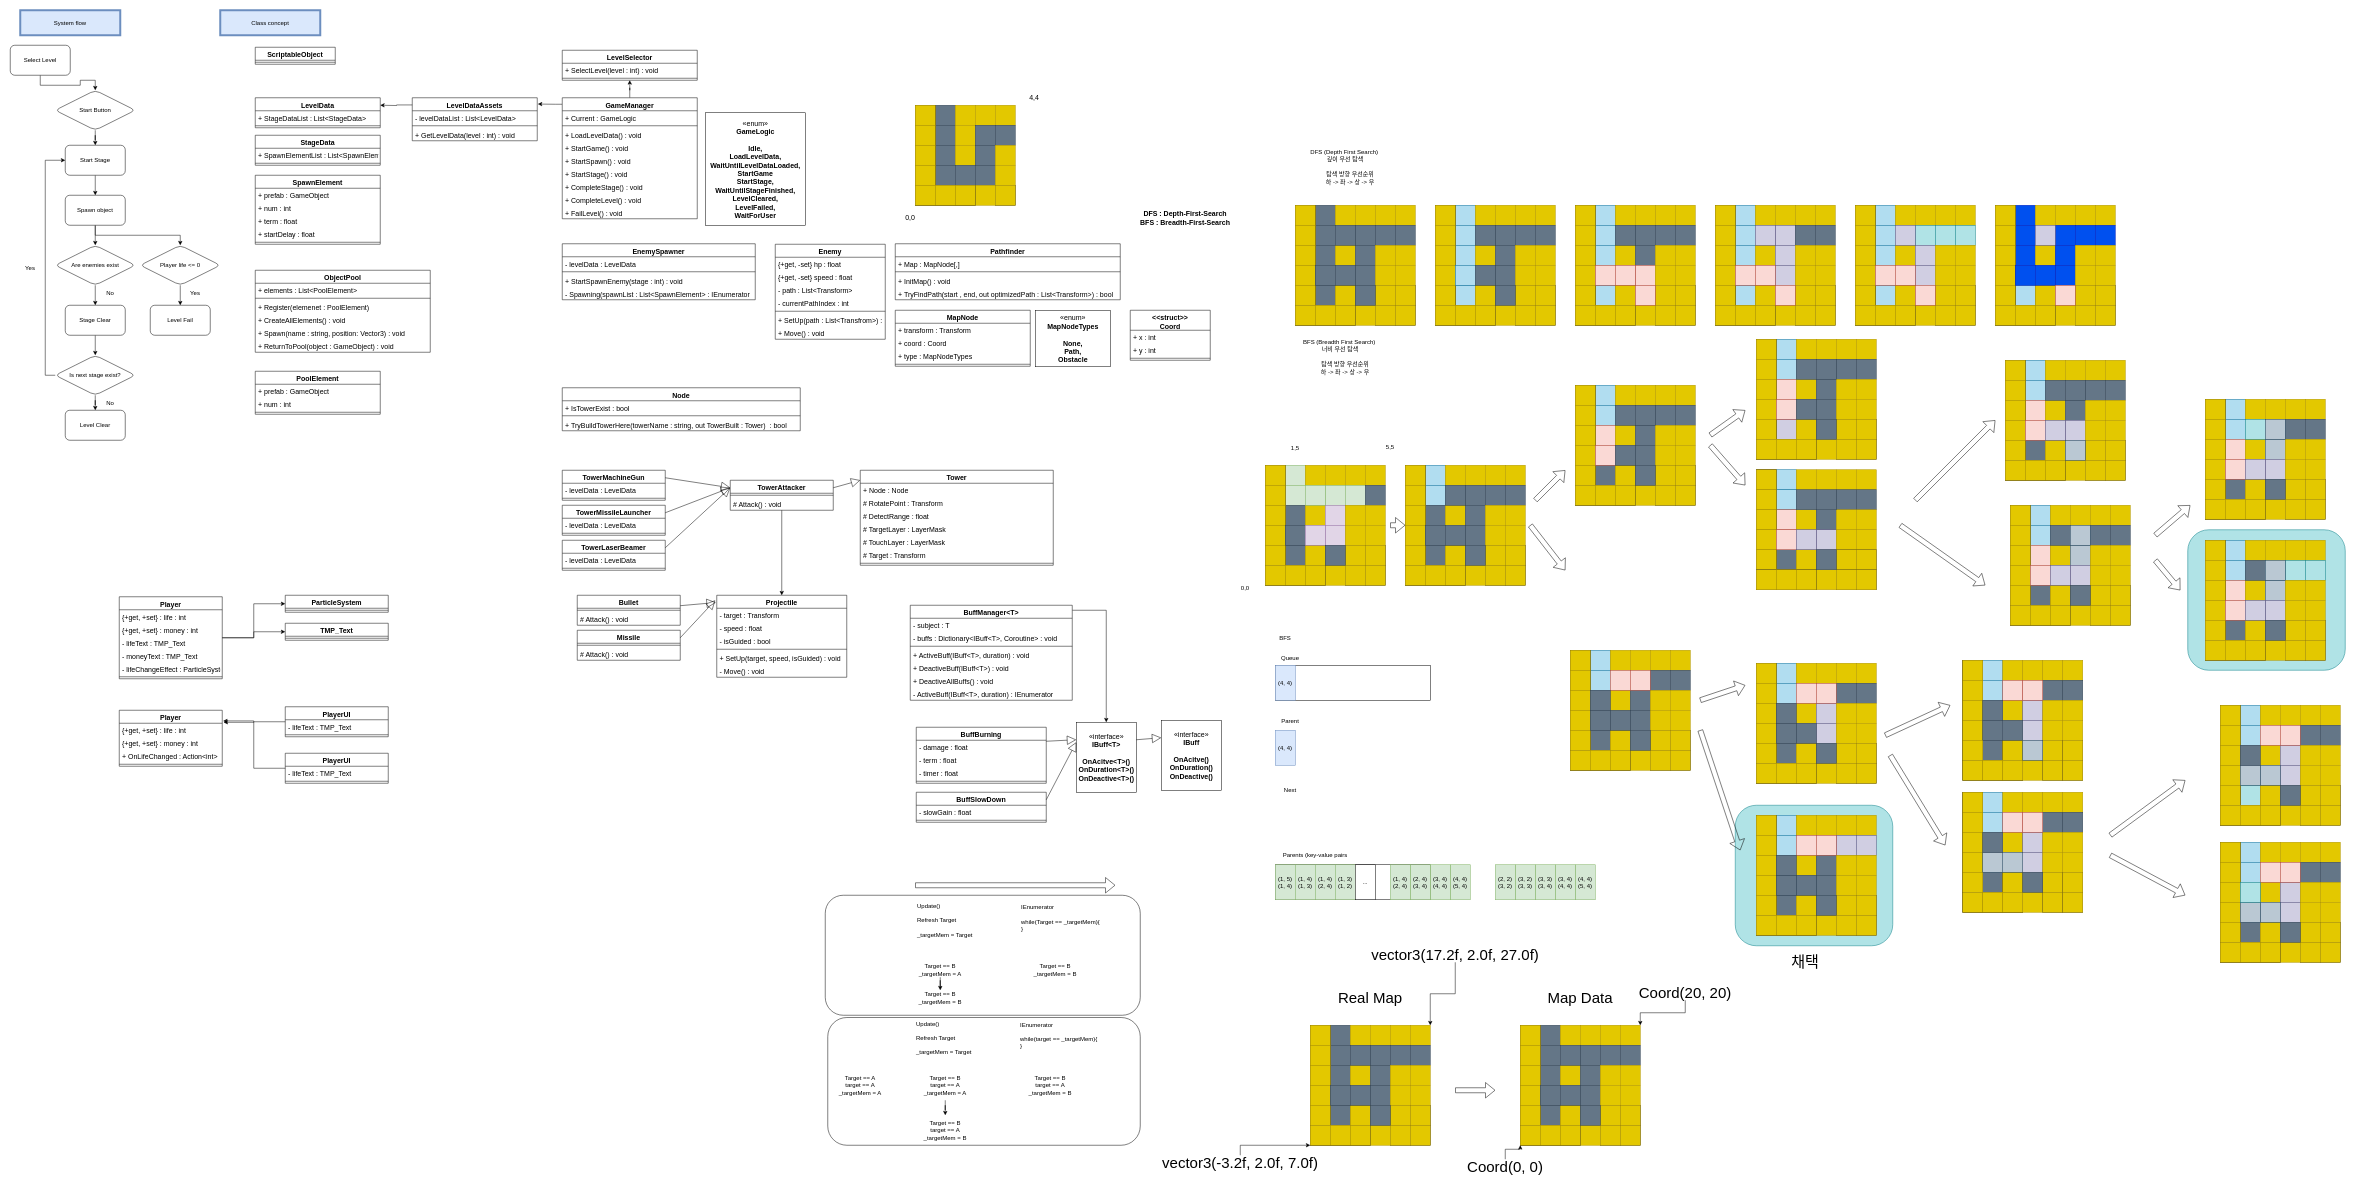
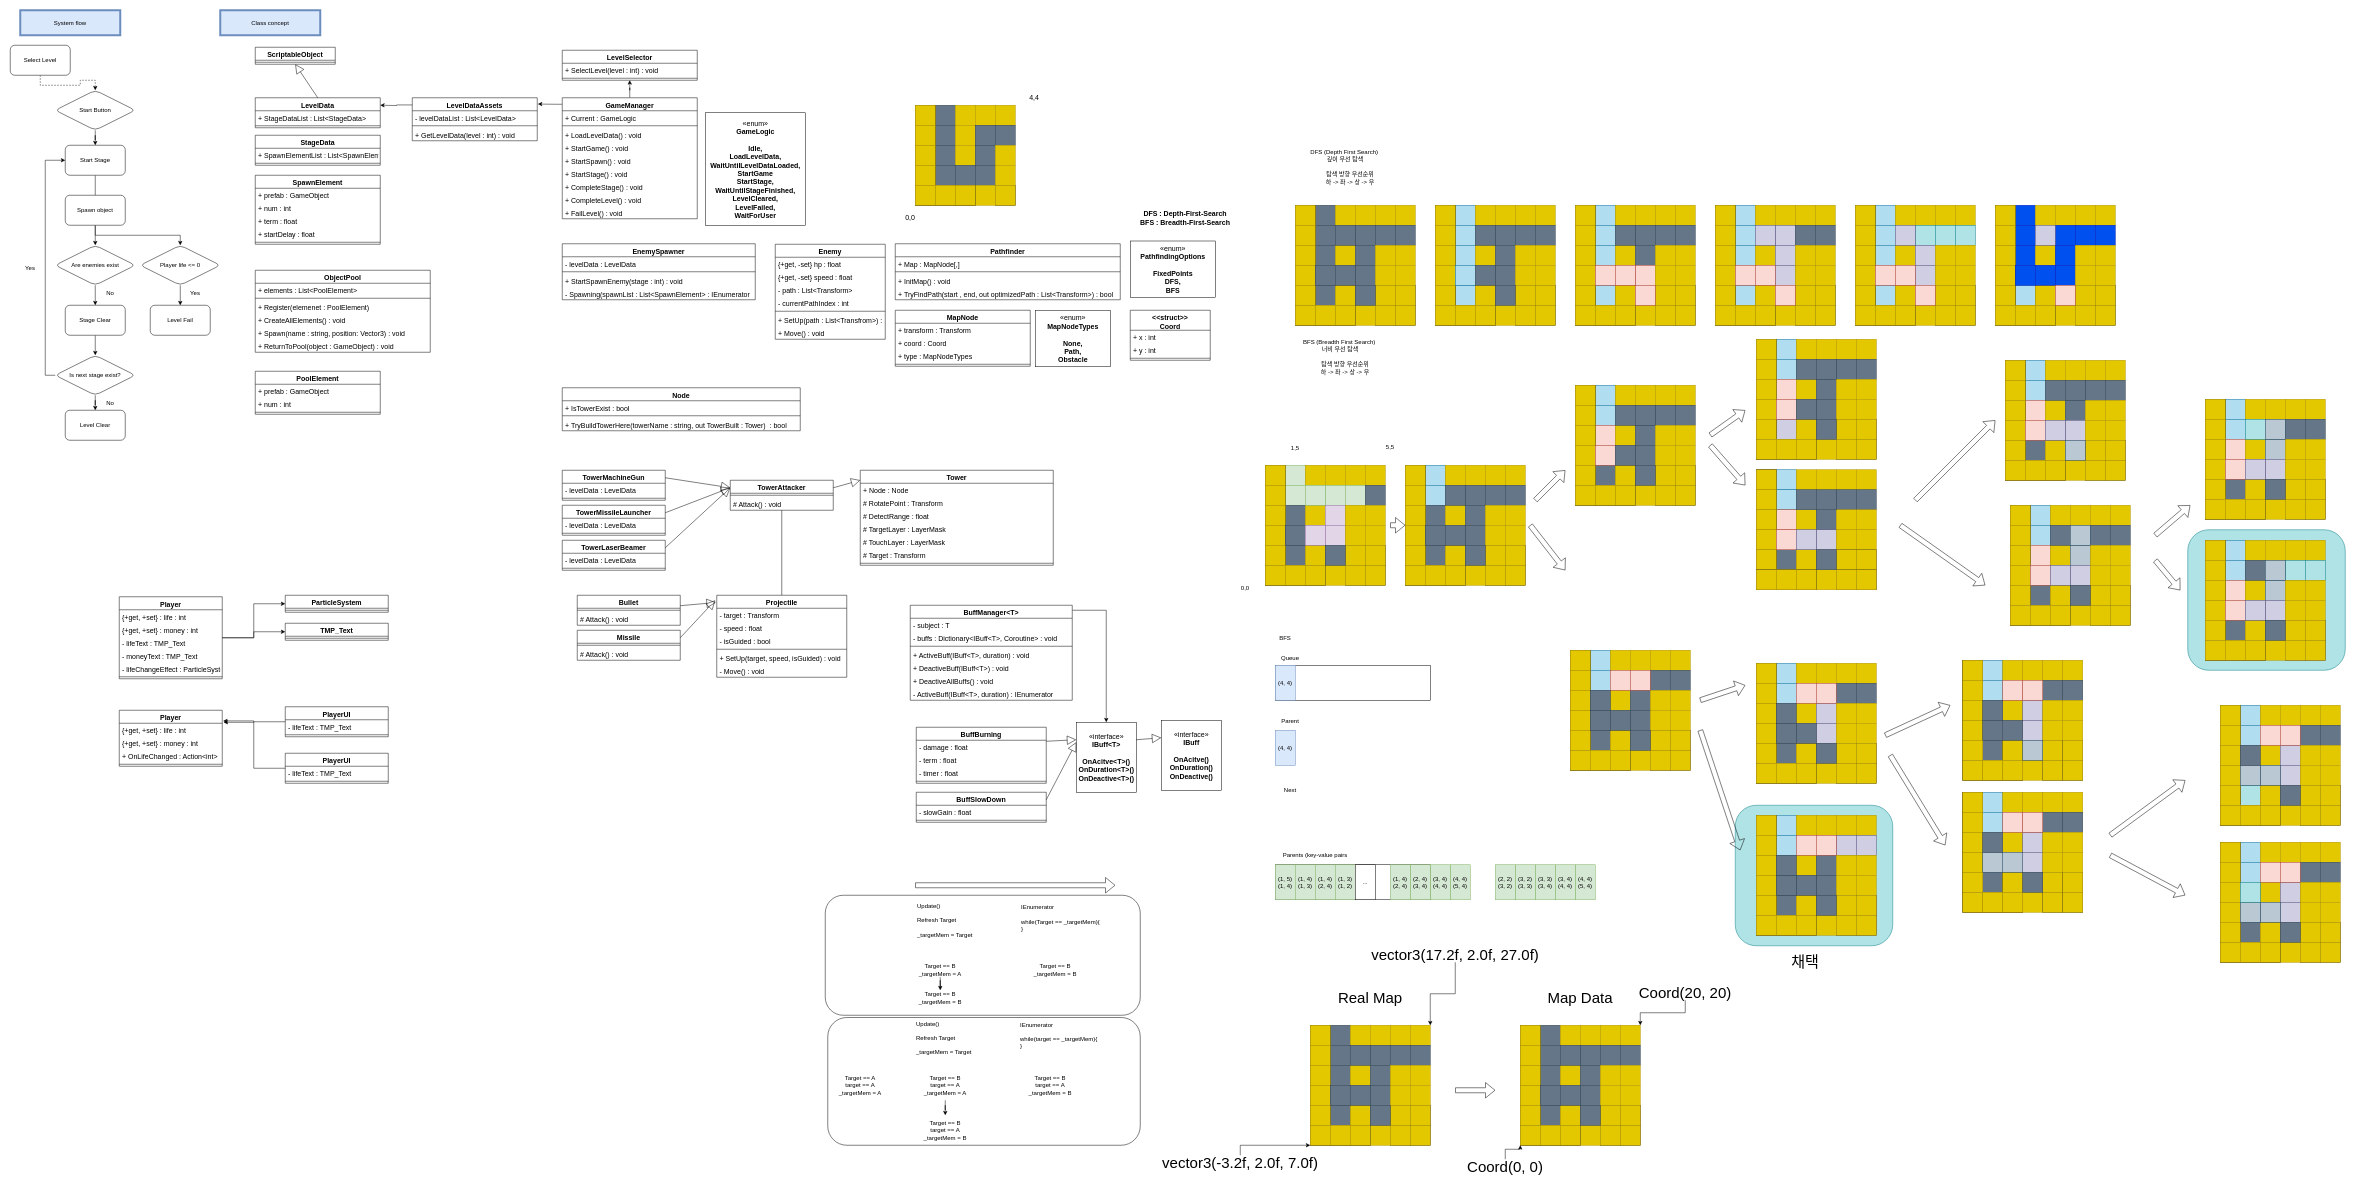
edge "Select Level" -> "Start Button": style solid -> dashed
edge "LevelData" -> "ScriptableObject": added
edge "Start Stage" -> "Spawn object": arrowhead classic -> none
node "«enum» PathfindingOptions FixedPoints DFS, BFS": added
edge "TowerAttacker" -> "Projectile": arrowhead classic -> none
